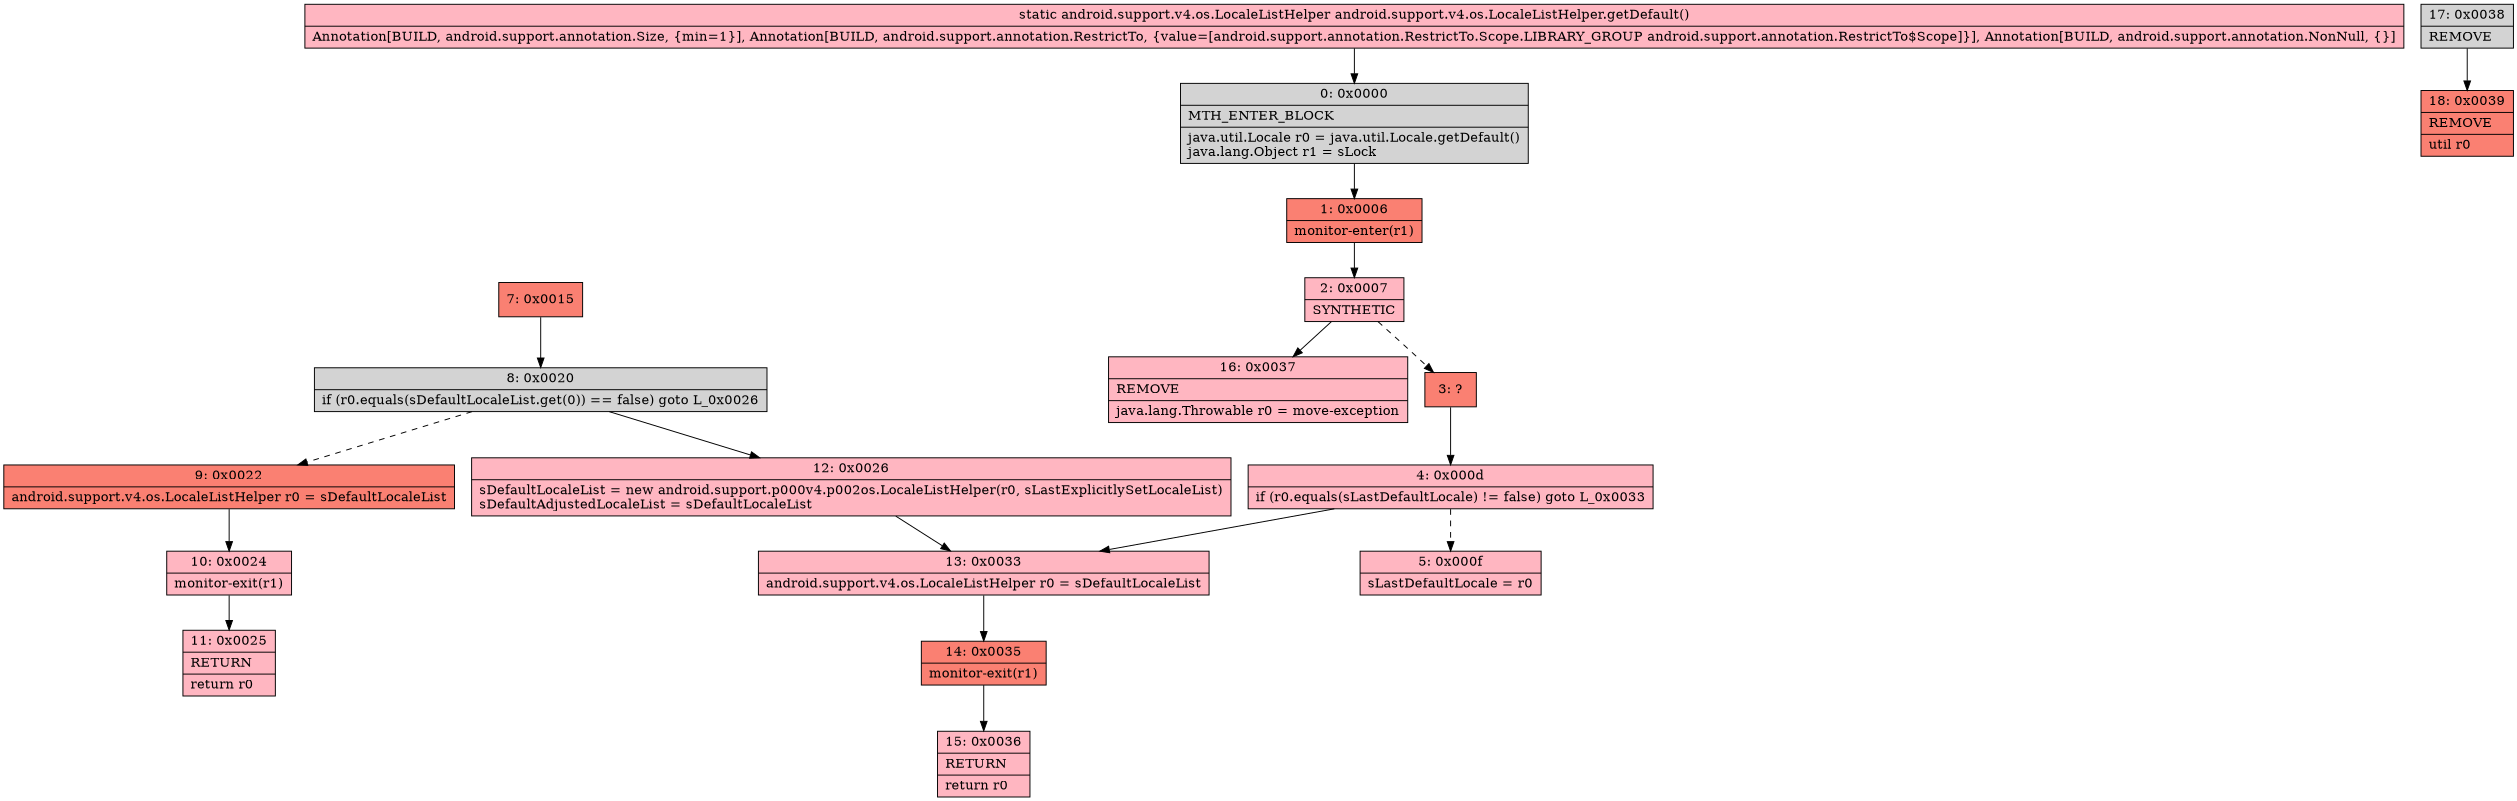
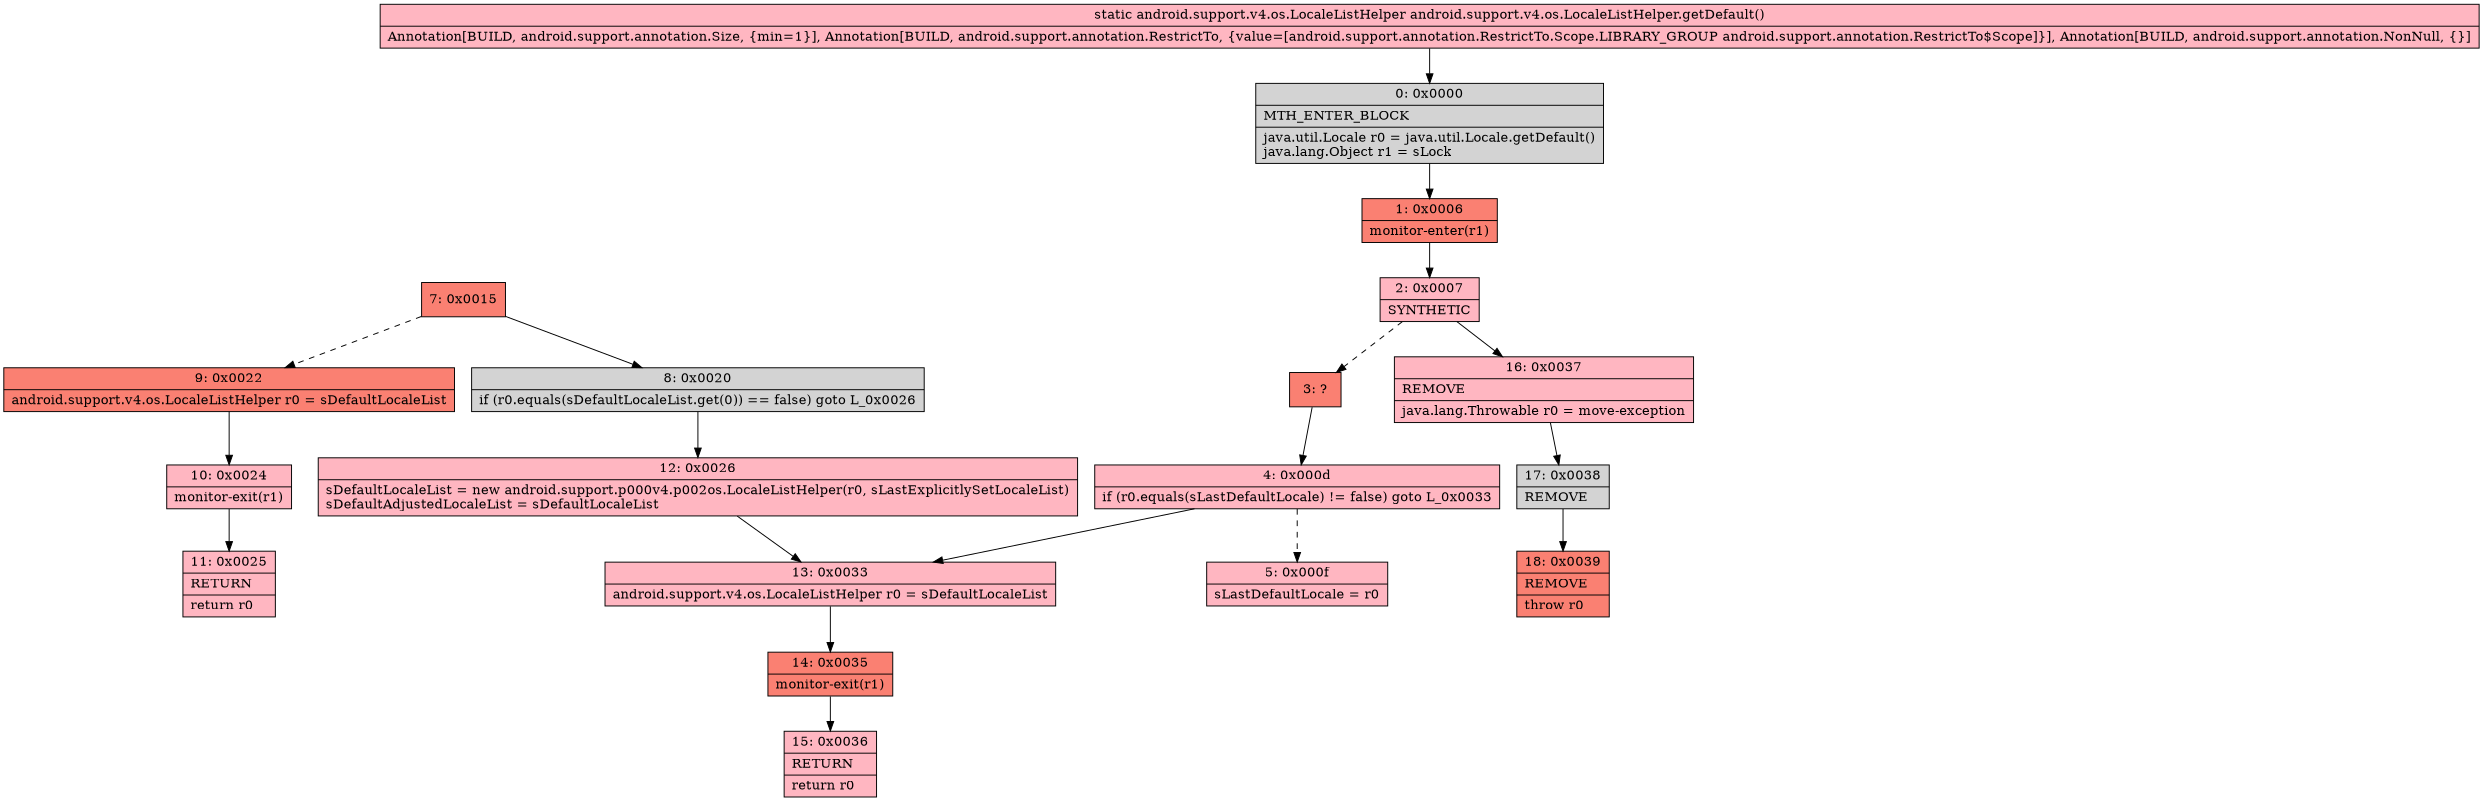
node "18: 0x0039": text "util r0" -> "throw r0"
edge "8: 0x0020" -> "9: 0x0022": now "7: 0x0015" -> "9: 0x0022"
edge "16: 0x0037" -> "17: 0x0038": added
